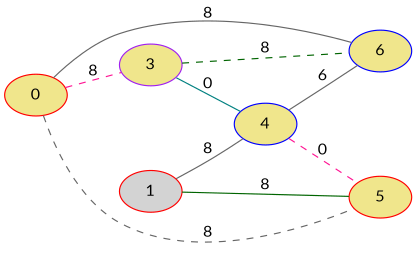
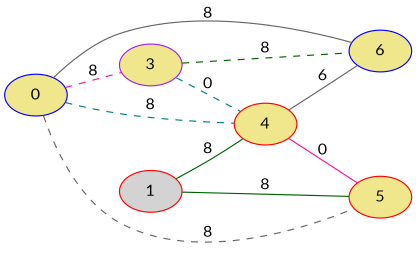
node "0": color red -> blue
edge "3" -- "4": style solid -> dashed
edge "0" -- "4": added, label "8"
node "4": color blue -> red
edge "4" -- "1": color gray40 -> darkgreen
edge "4" -- "5": style dashed -> solid
